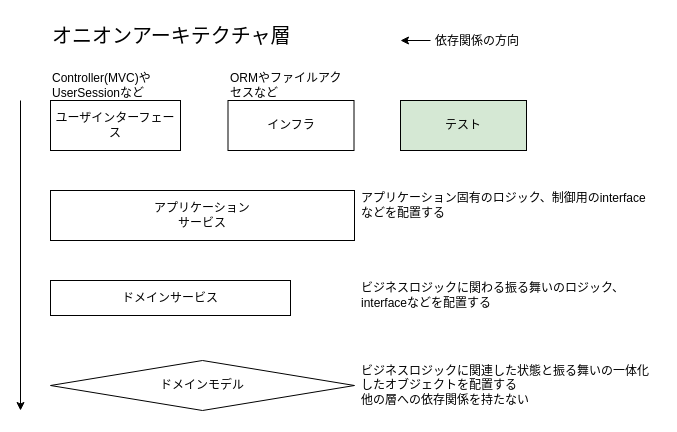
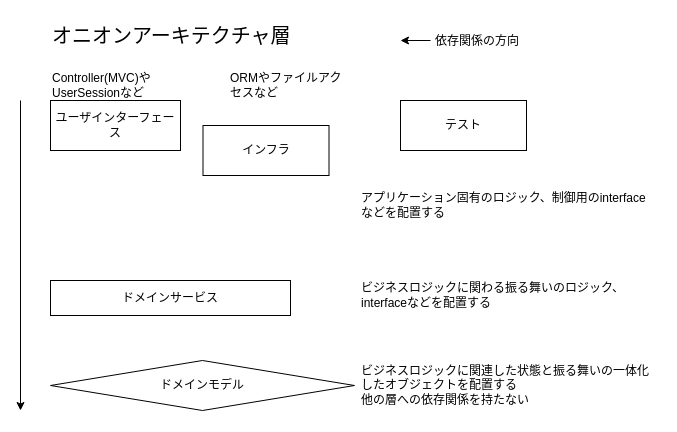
node "インフラ": moved (291, 126) -> (266, 151)
node "テスト": fillcolor #d5e8d4 -> #ffffff
node "アプリケーション サービス": removed
